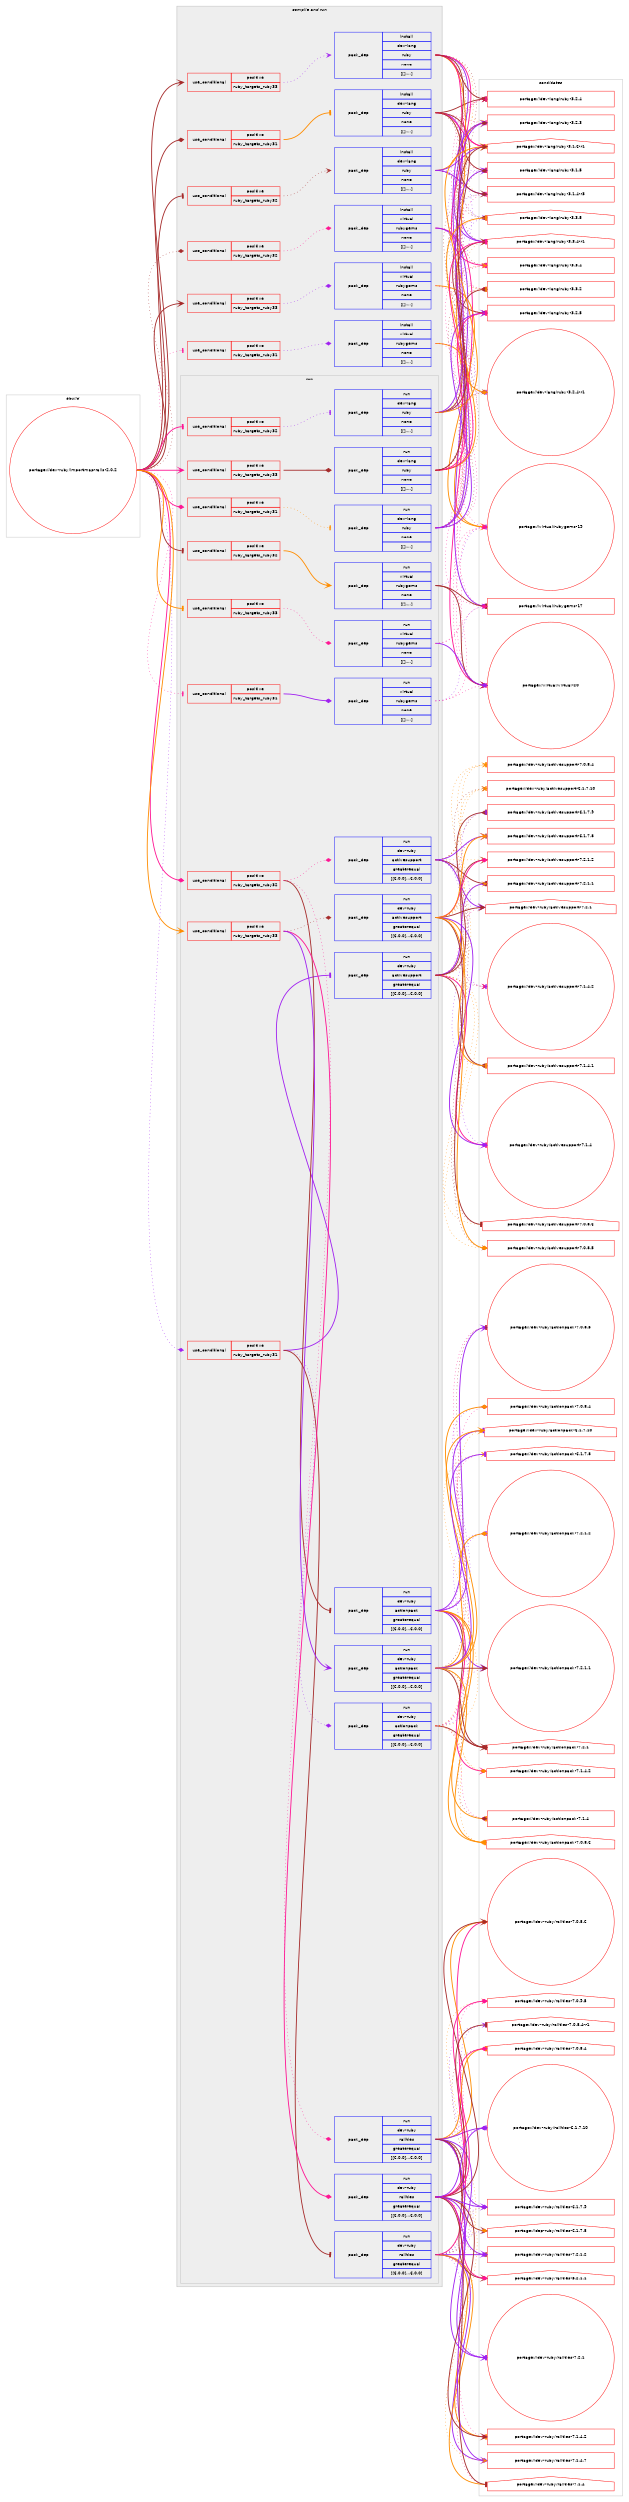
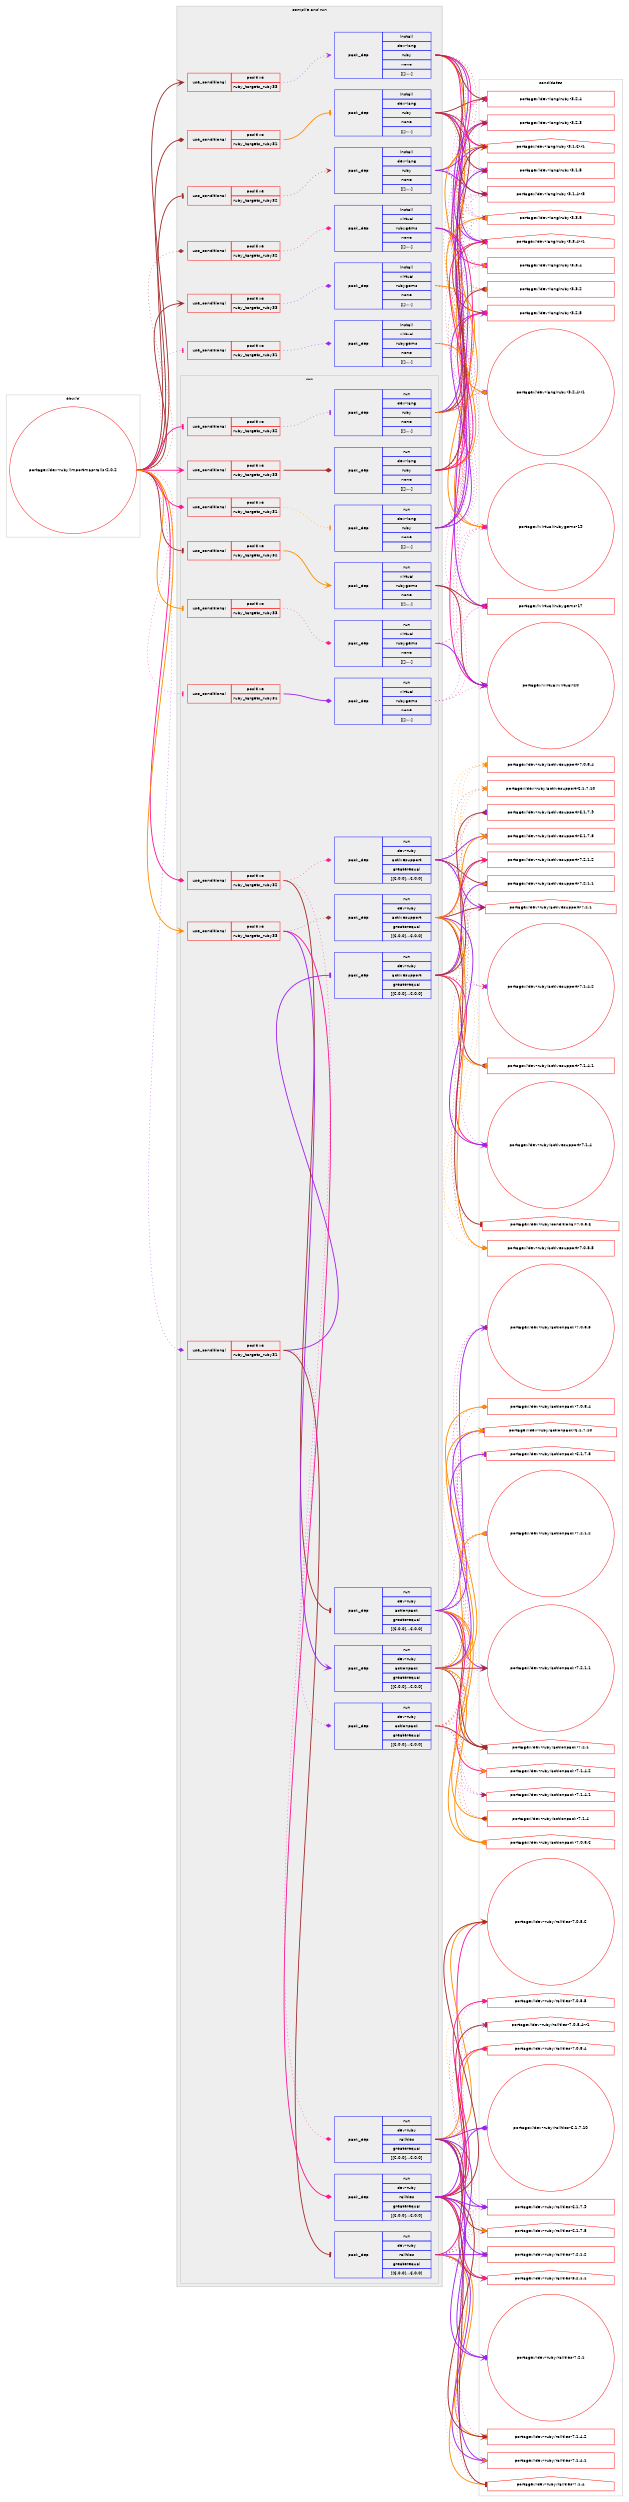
node "portage://dev-ruby/activesupport-7.0.8.6": label "portage://dev-ruby/activesupport-7.0.8.6" -> "portage://dev-ruby/conditional-7.0.8.6"
node "portage://dev-ruby/actionpack-7.1.4.1": added
node "portage://dev-ruby/railties-7.0.9.5": label "portage://dev-ruby/railties-7.0.9.5" -> "portage://dev-ruby/railties-7.0.8.5"
node "portage://dep-ruby/railties-6.1.7.8": label "portage://dep-ruby/railties-6.1.7.8" -> "portage://dev-ruby/railties-6.1.7.8"
node "portage://dev-ruby/railties-7.1.4.7": label "portage://dev-ruby/railties-7.1.4.7" -> "portage://dev-ruby/railties-7.1.4.1"
